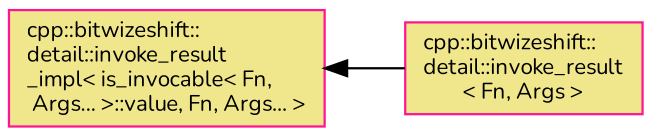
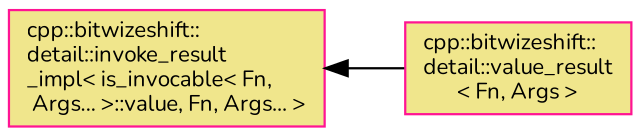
node "cpp::bitwizeshift:: detail::invoke_result < Fn, Args >": label "cpp::bitwizeshift:: detail::invoke_result < Fn, Args >" -> "cpp::bitwizeshift:: detail::value_result < Fn, Args >"
